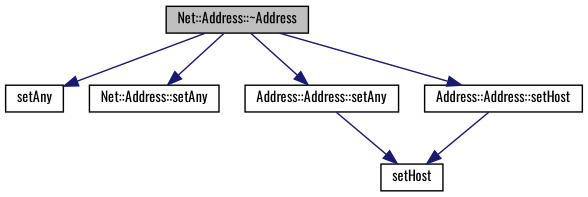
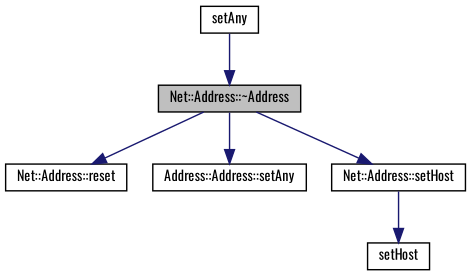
edge "Net::Address::~Address" -> "setAny": reversed
node "Net::Address::setAny": label "Net::Address::setAny" -> "Net::Address::reset"
node "Address::Address::setHost": label "Address::Address::setHost" -> "Net::Address::setHost"
edge "Address::Address::setAny" -> "setHost": removed
